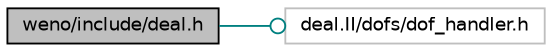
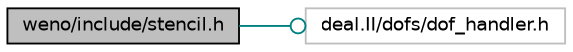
node "weno/include/deal.h": label "weno/include/deal.h" -> "weno/include/stencil.h"
